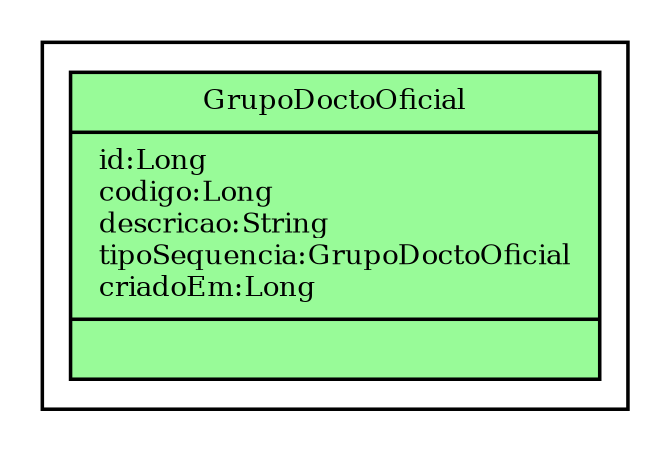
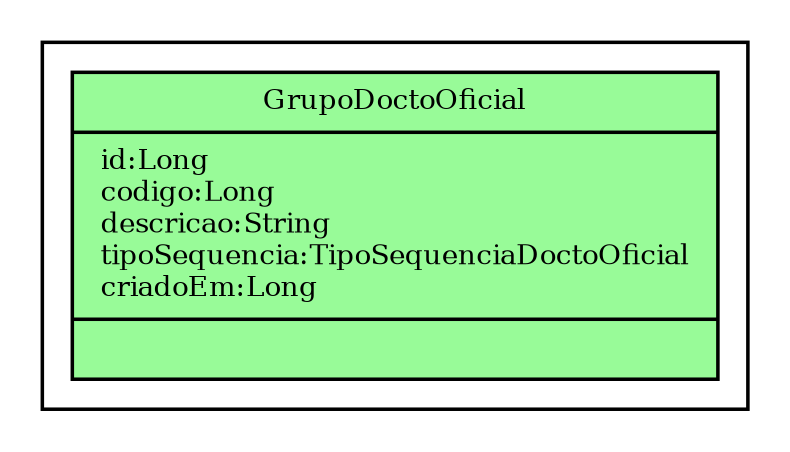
node "GrupoDoctoOficial": text "tipoSequencia:GrupoDoctoOficial" -> "tipoSequencia:TipoSequenciaDoctoOficial"
